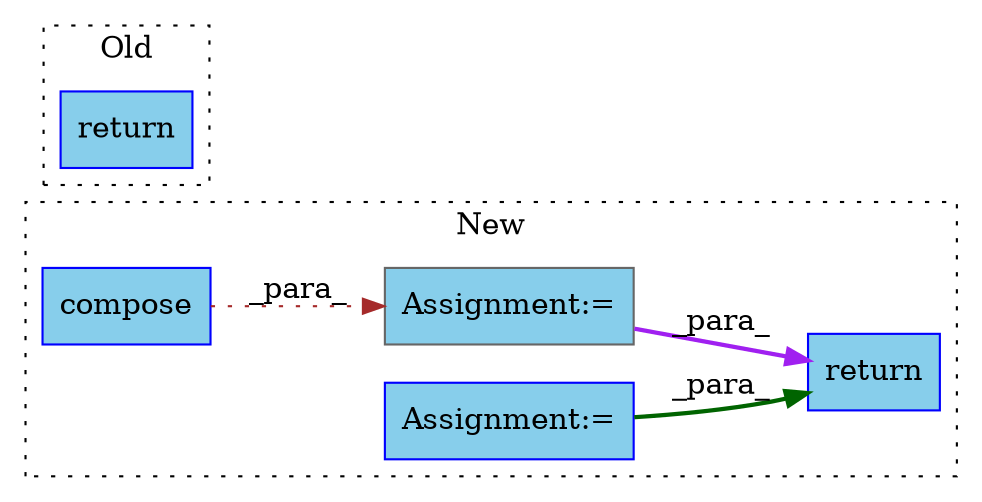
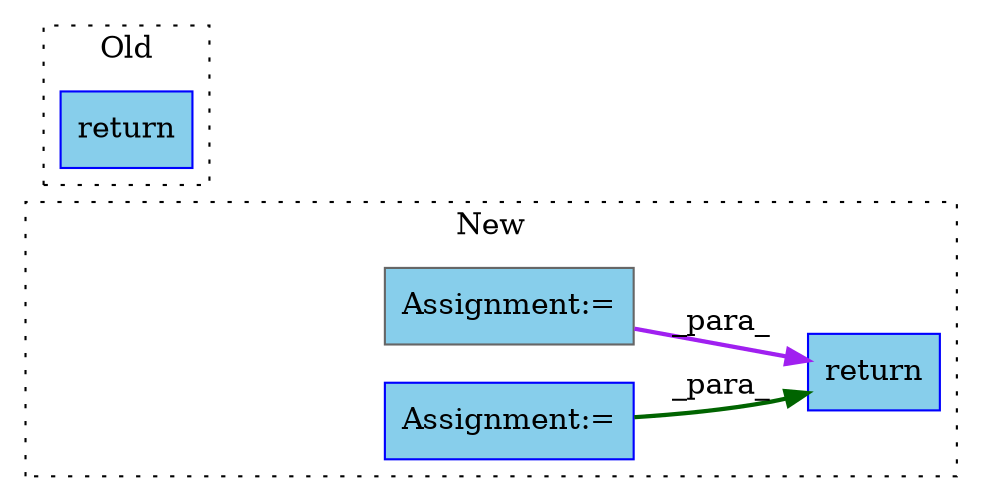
node "compose": removed
